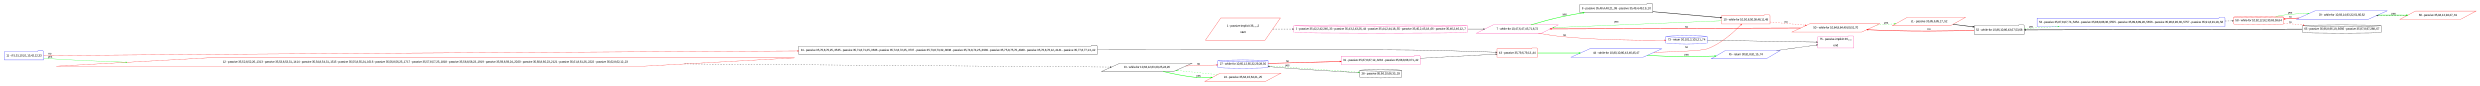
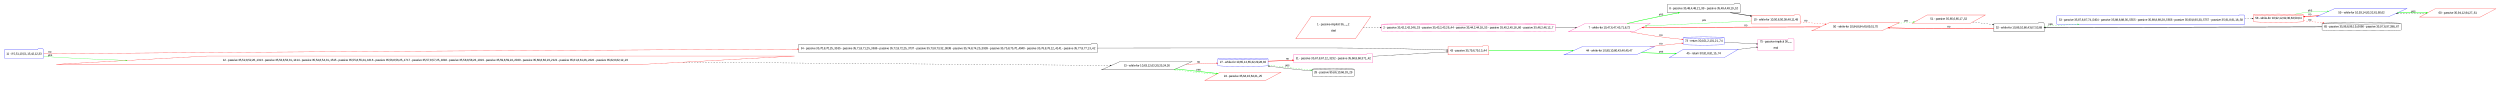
edge "51 - passive 35,85,6,85,17,,52" -> "52 - while-for 10,86,10,86,43,67,53,68": style bold -> dashed
edge "44 - while-for 10,80,10,80,43,46,45,47" -> "10 - while-for 10,50,8,50,38,48,11,49": now "44 - while-for 10,80,10,80,43,46,45,47" -> "73 - return 30,101,2,101,21,,74"
